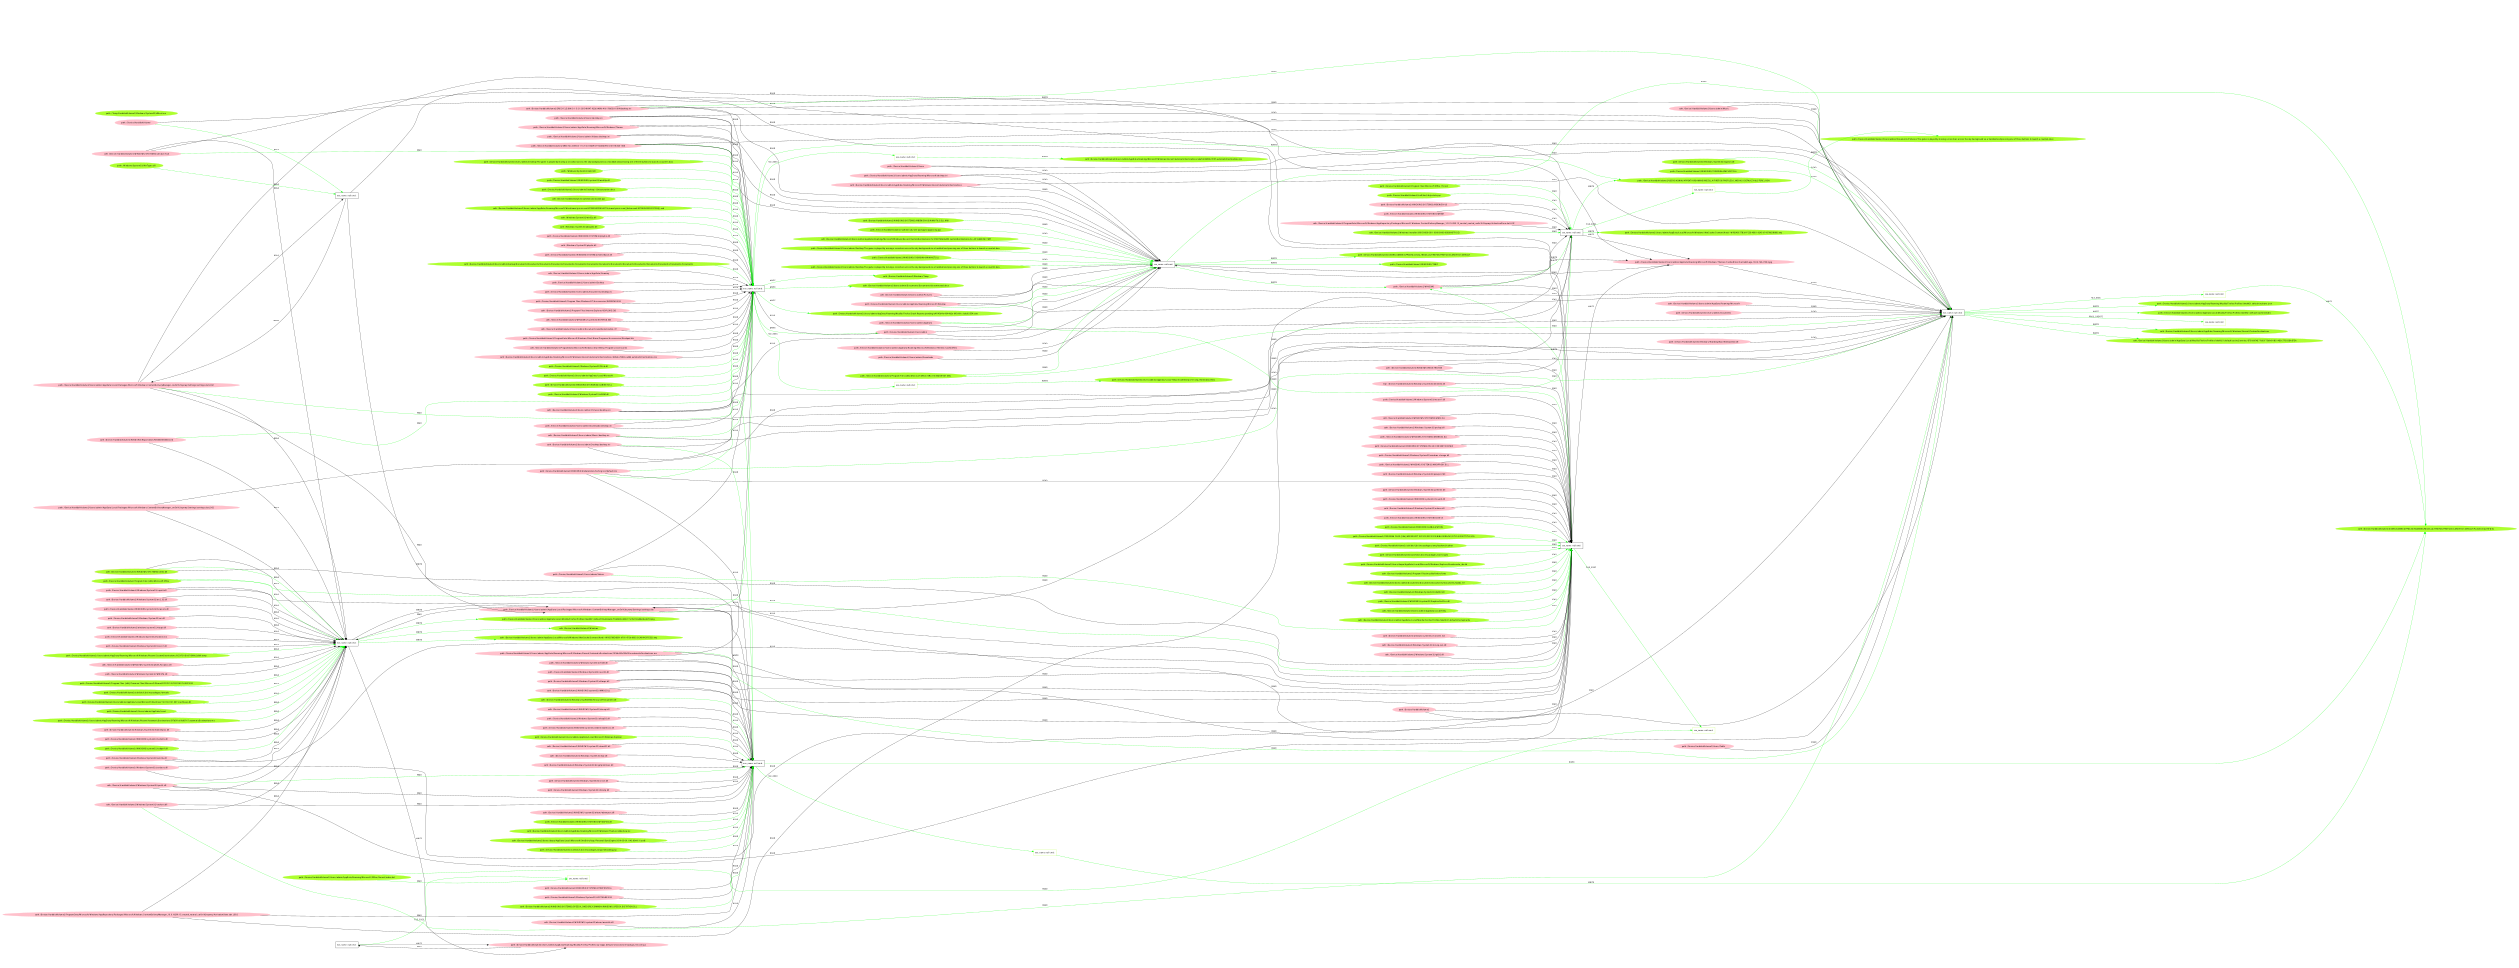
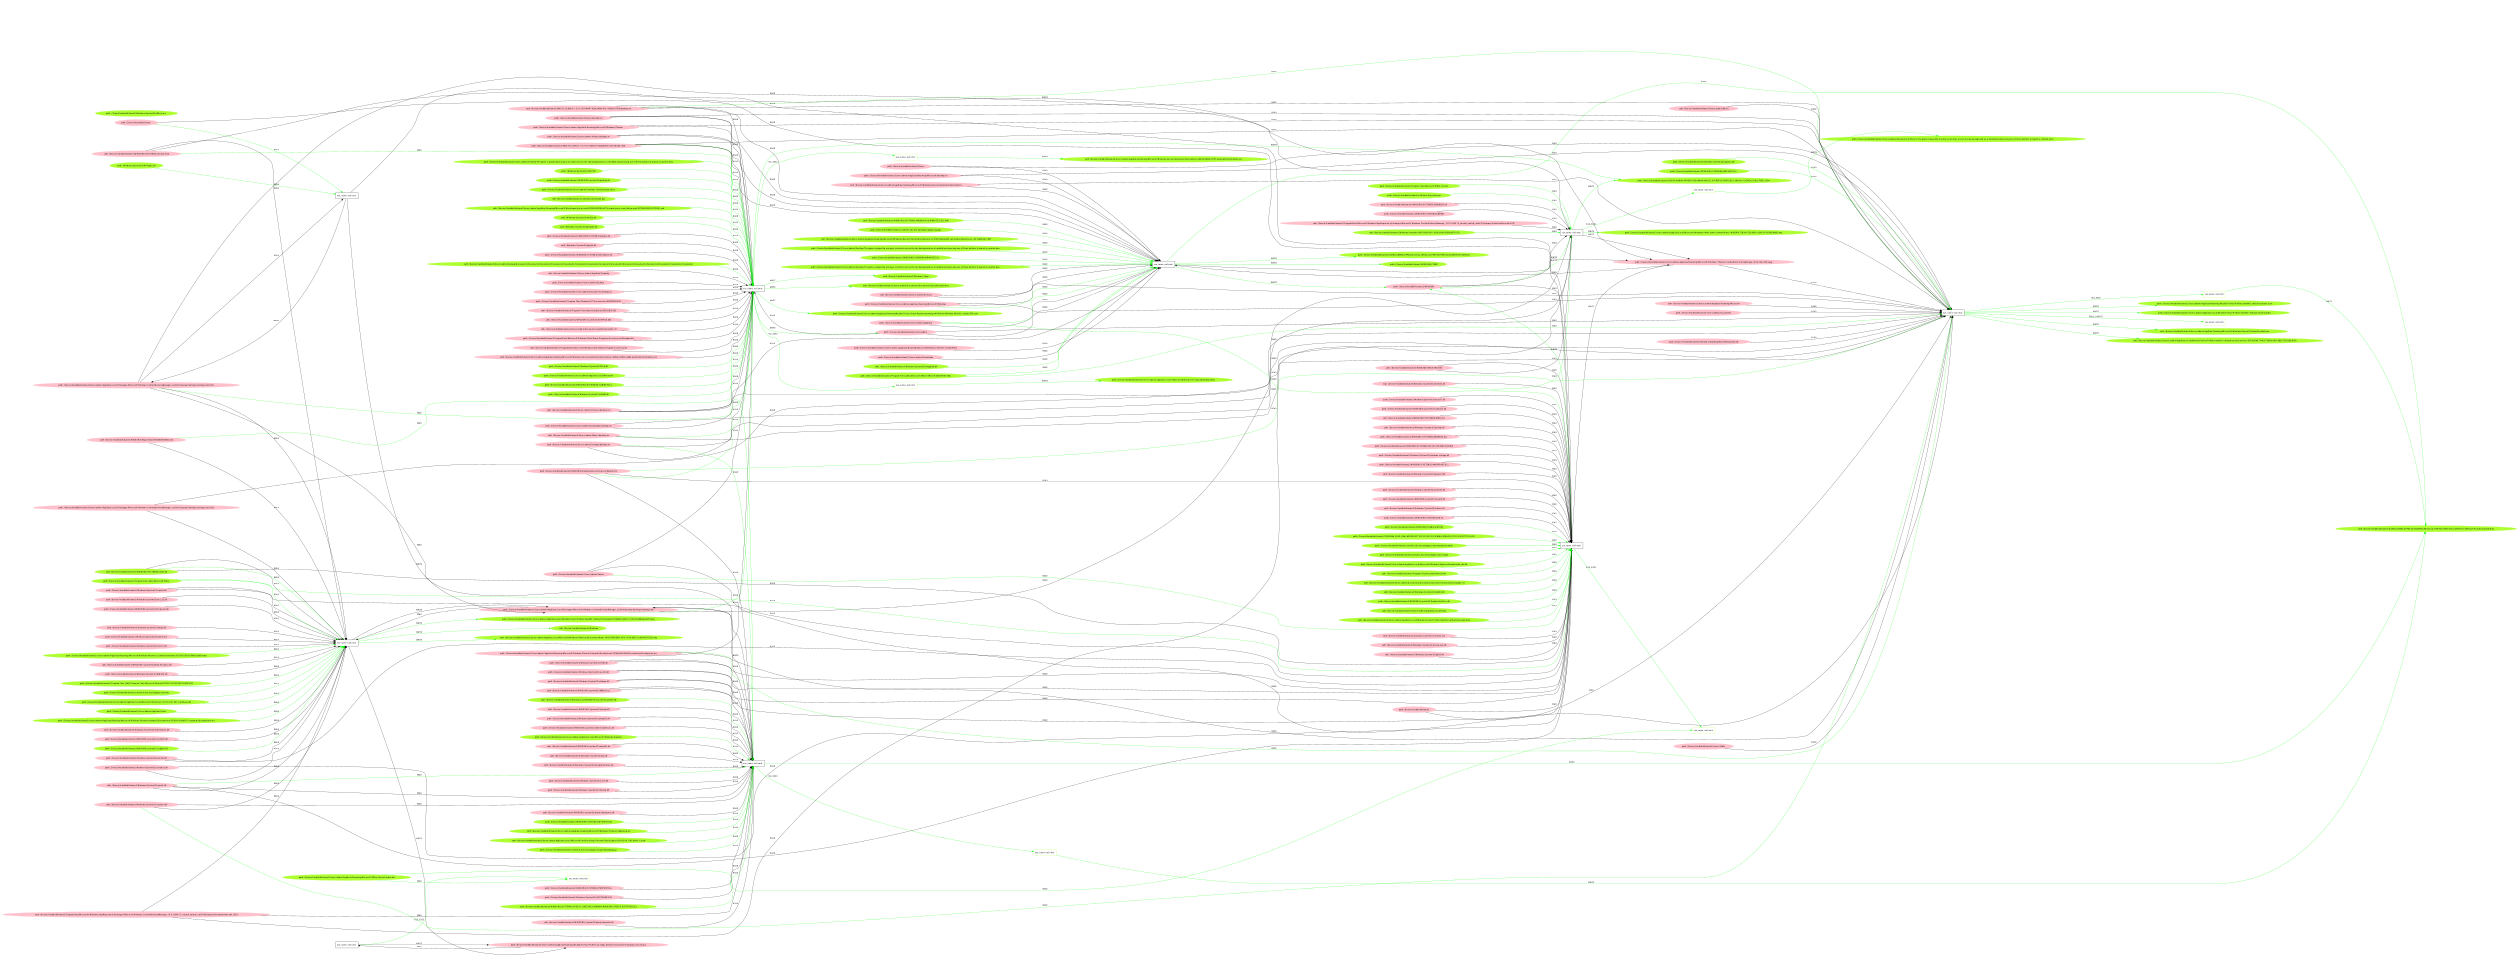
node "path: /Device/HarddiskVolume2/Windows/System32/imagehlp.dll": added
node "path: /Device/HarddiskVolume2/WINDOWS/system32/combase.dll": added
node "path: /Device/HarddiskVolume2/Windows/System32/nsi.dll": removed
